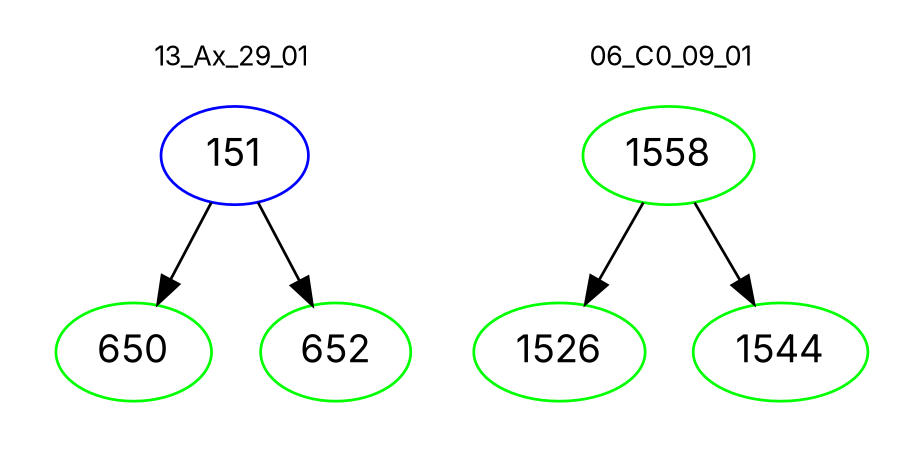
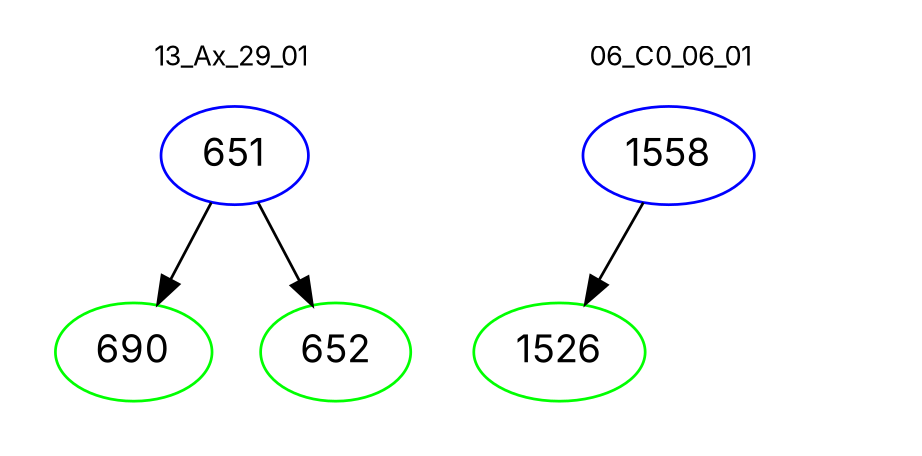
cluster "06_C0_09_01": label "06_C0_09_01" -> "06_C0_06_01"
node "151": label "151" -> "651"
node "1558": color green -> blue
node "650": label "650" -> "690"
node "1544": removed
